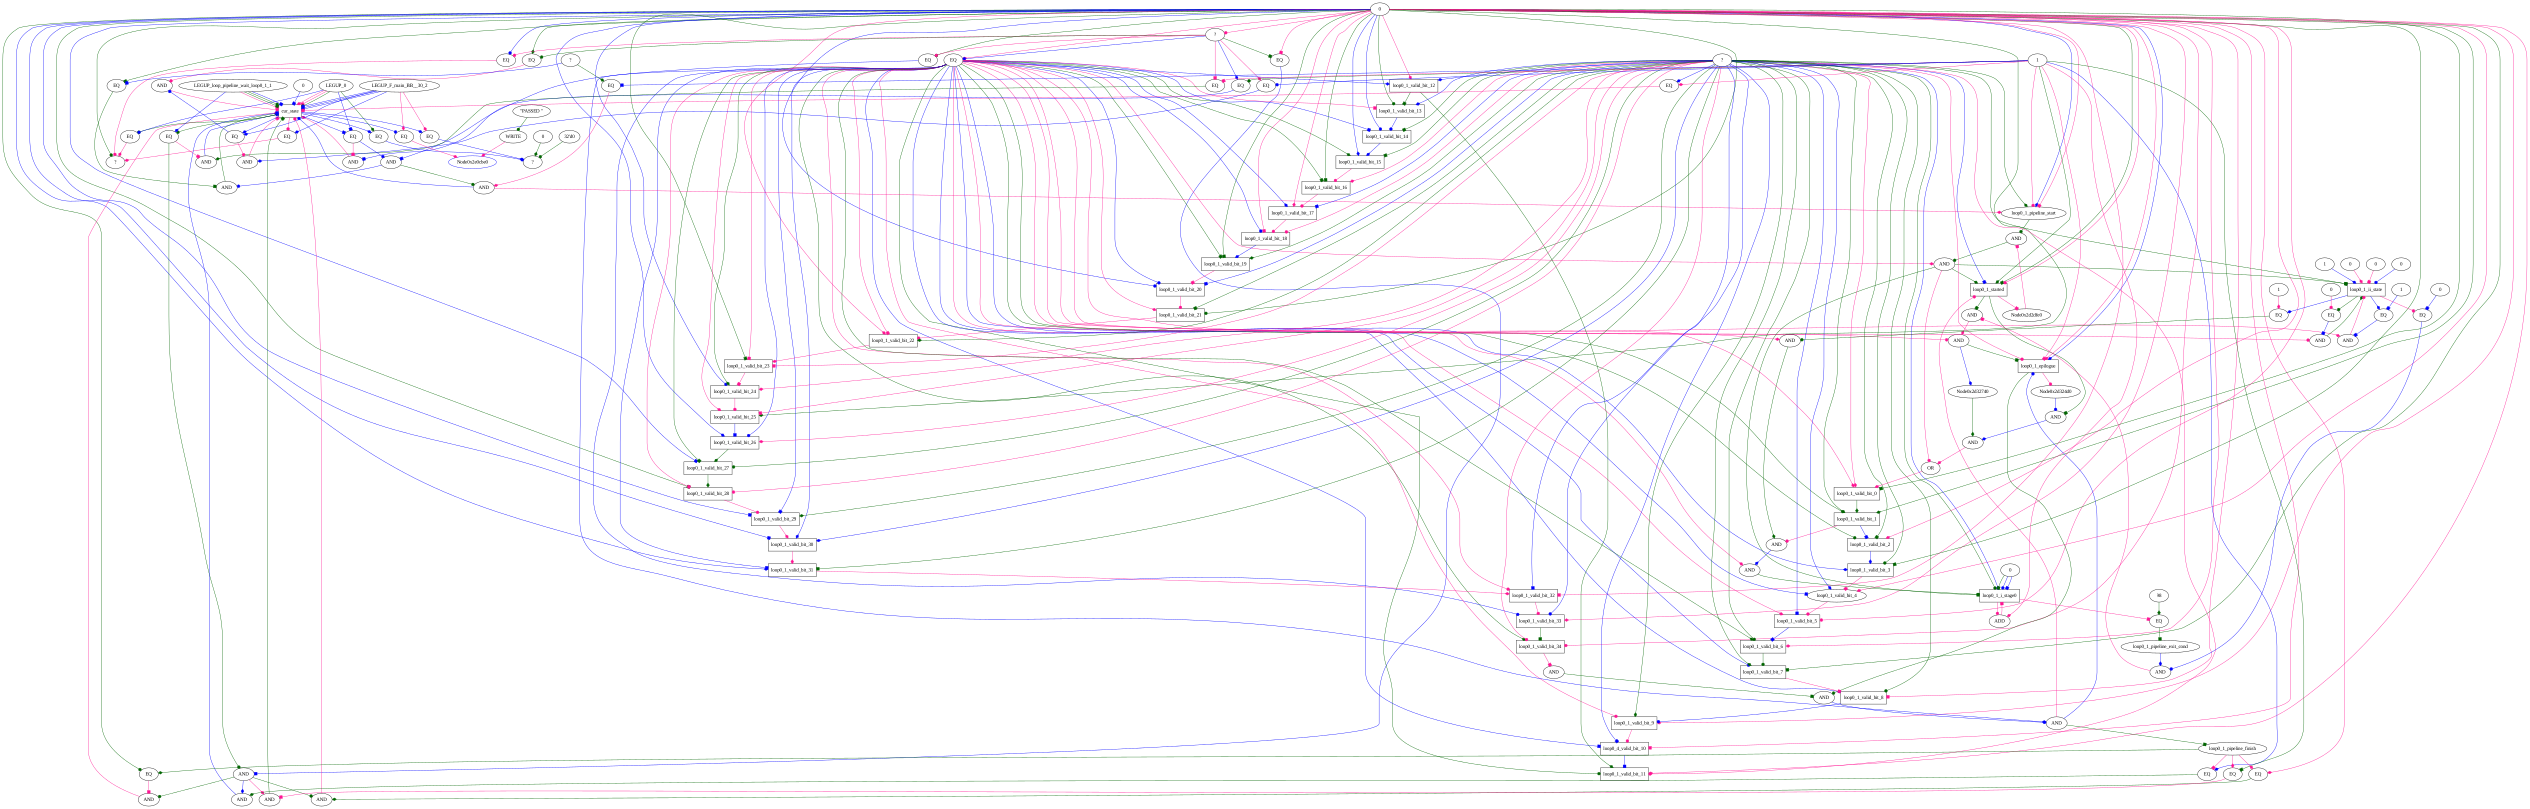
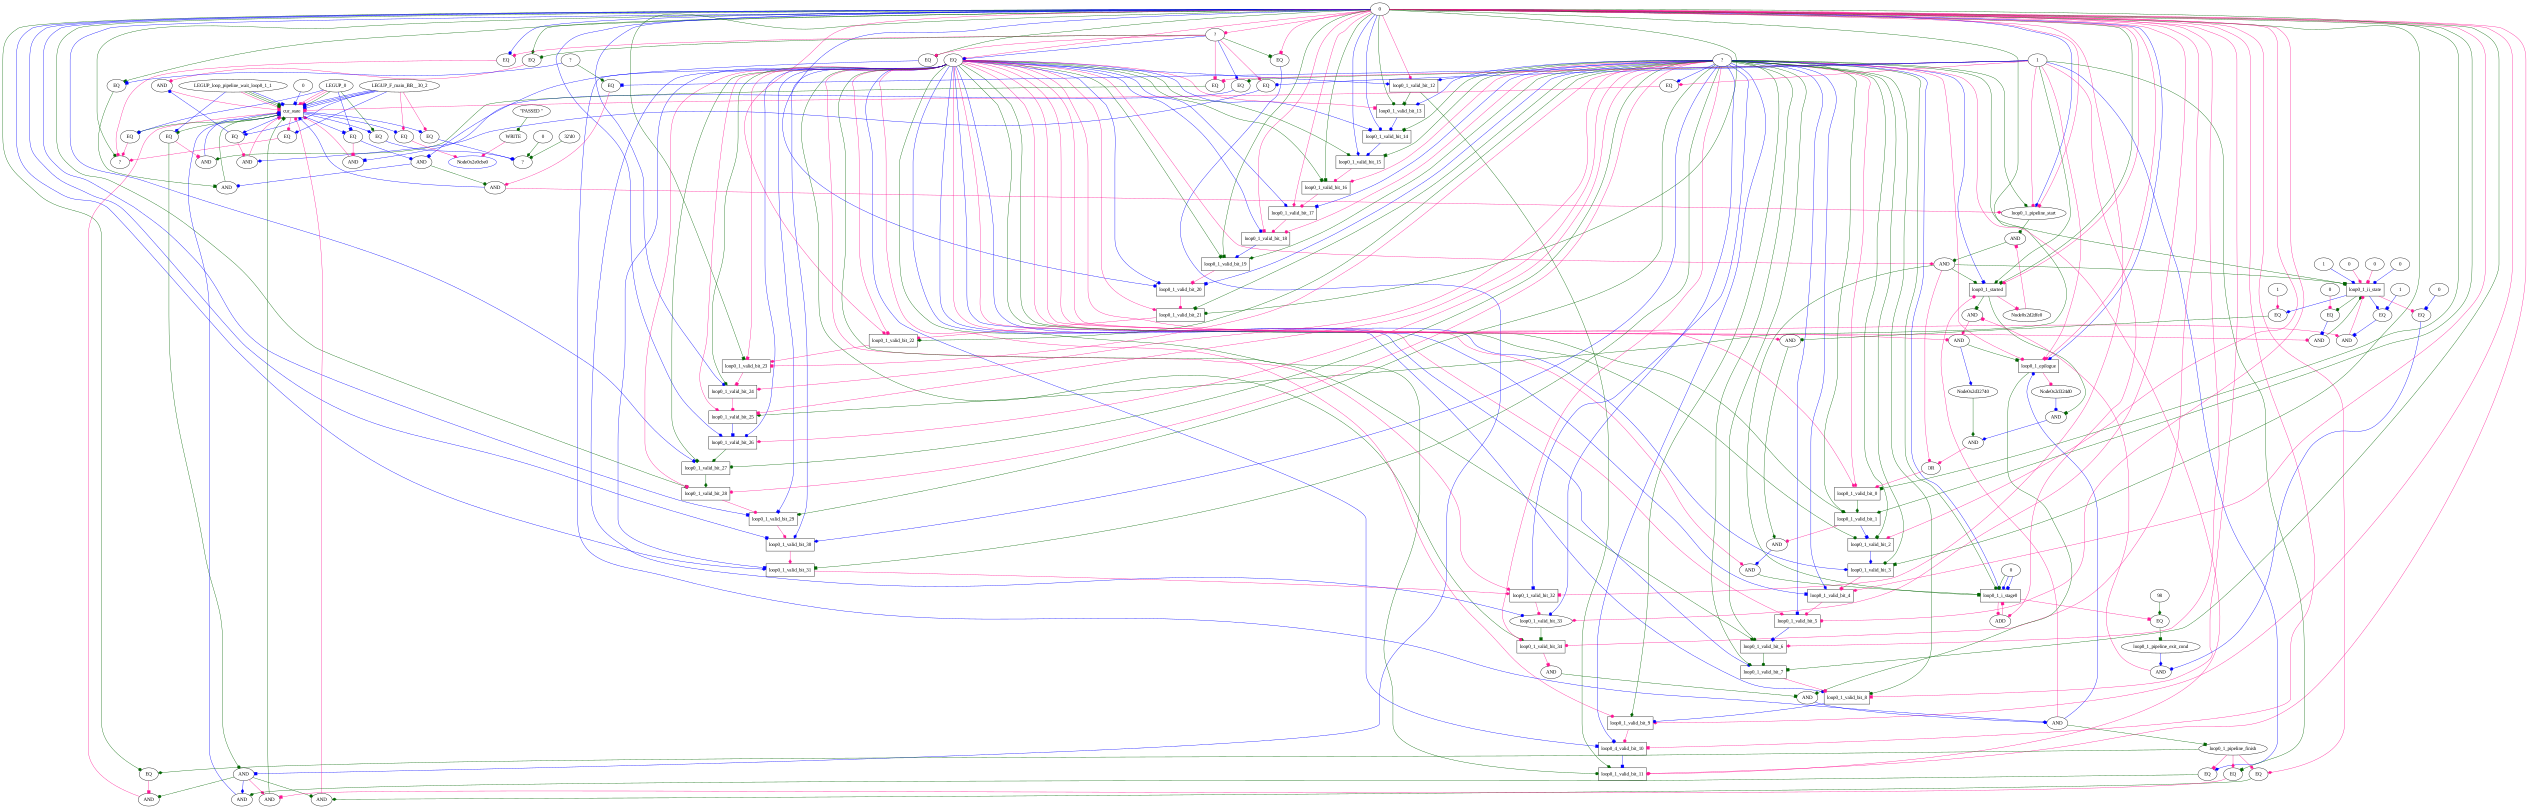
node "loop0_1_valid_bit_4": shape ellipse -> box
node "loop0_1_valid_bit_33": shape box -> ellipse
